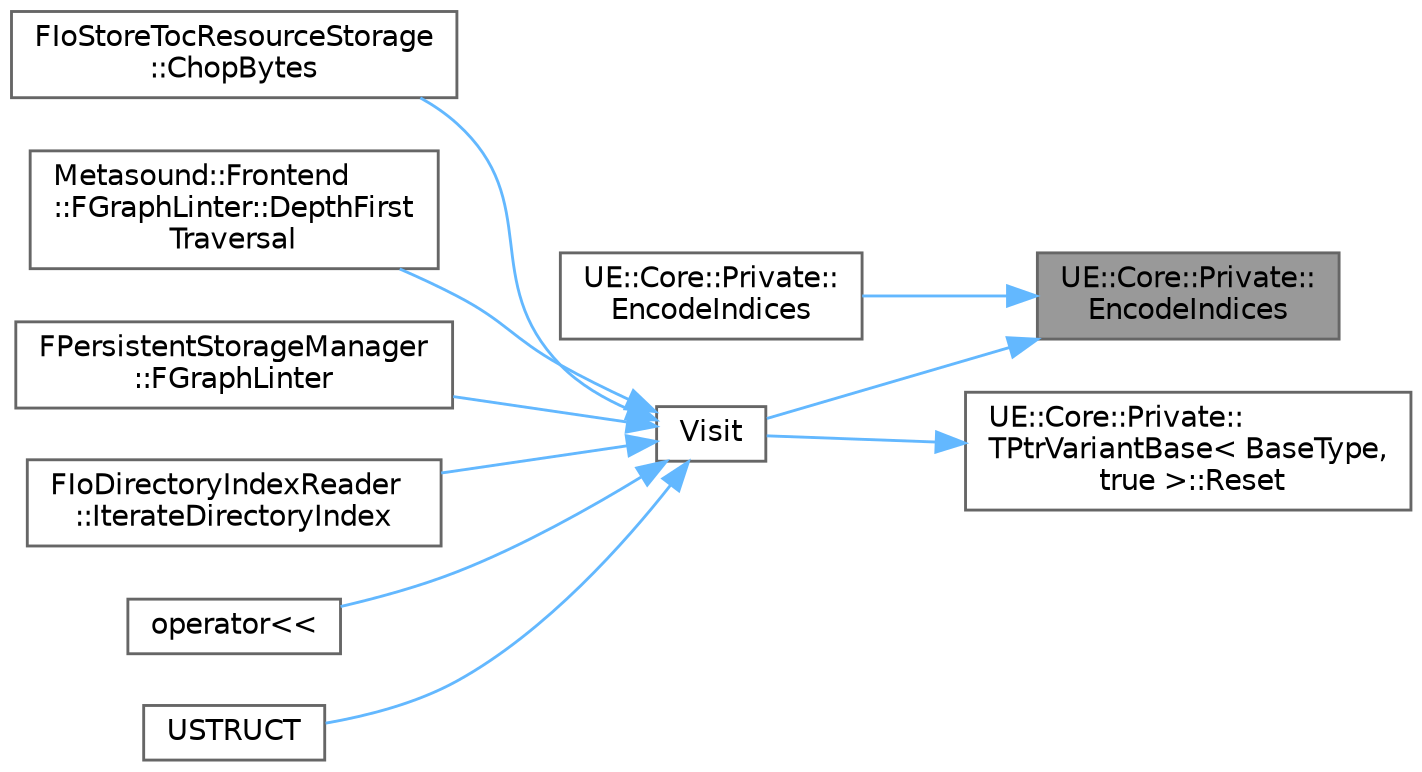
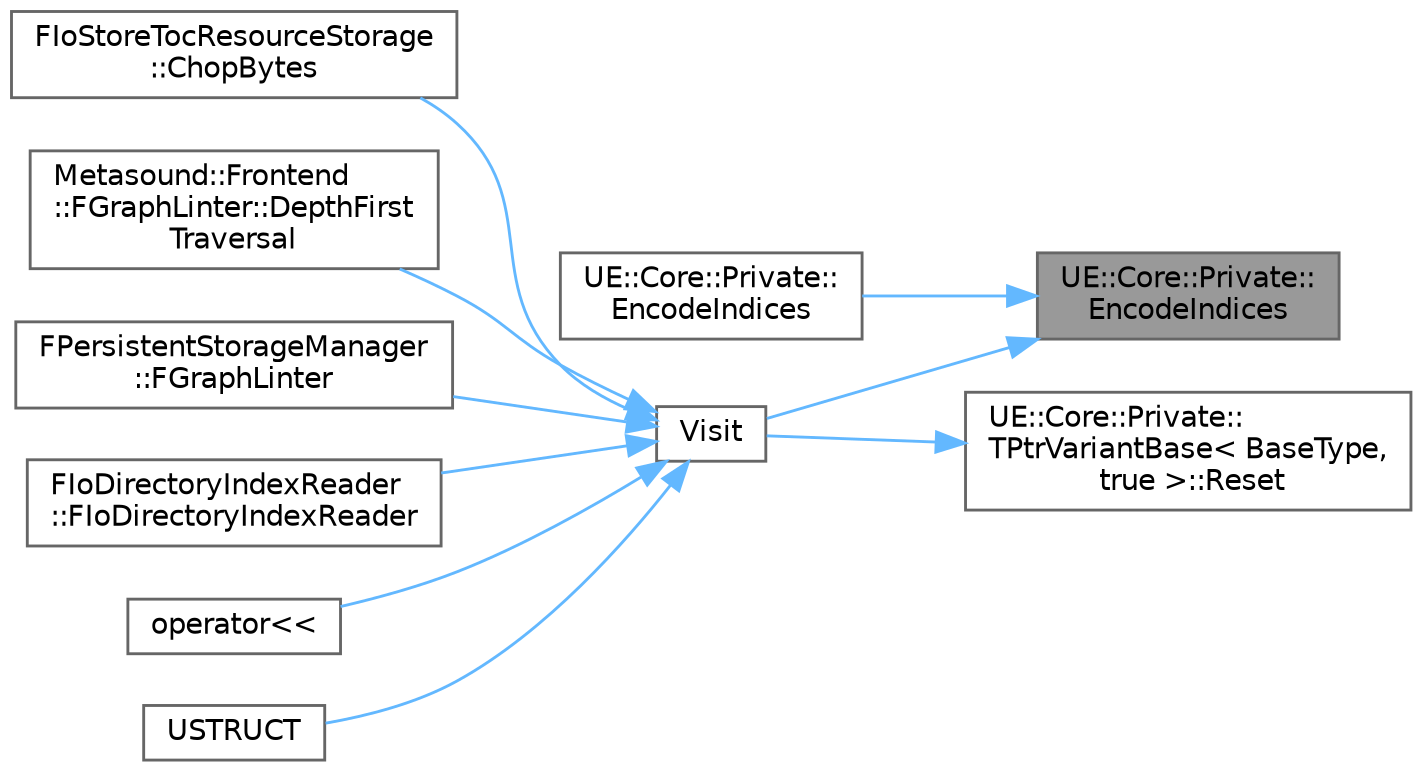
node "FIoDirectoryIndexReader ::IterateDirectoryIndex": label "FIoDirectoryIndexReader ::IterateDirectoryIndex" -> "FIoDirectoryIndexReader ::FIoDirectoryIndexReader"
